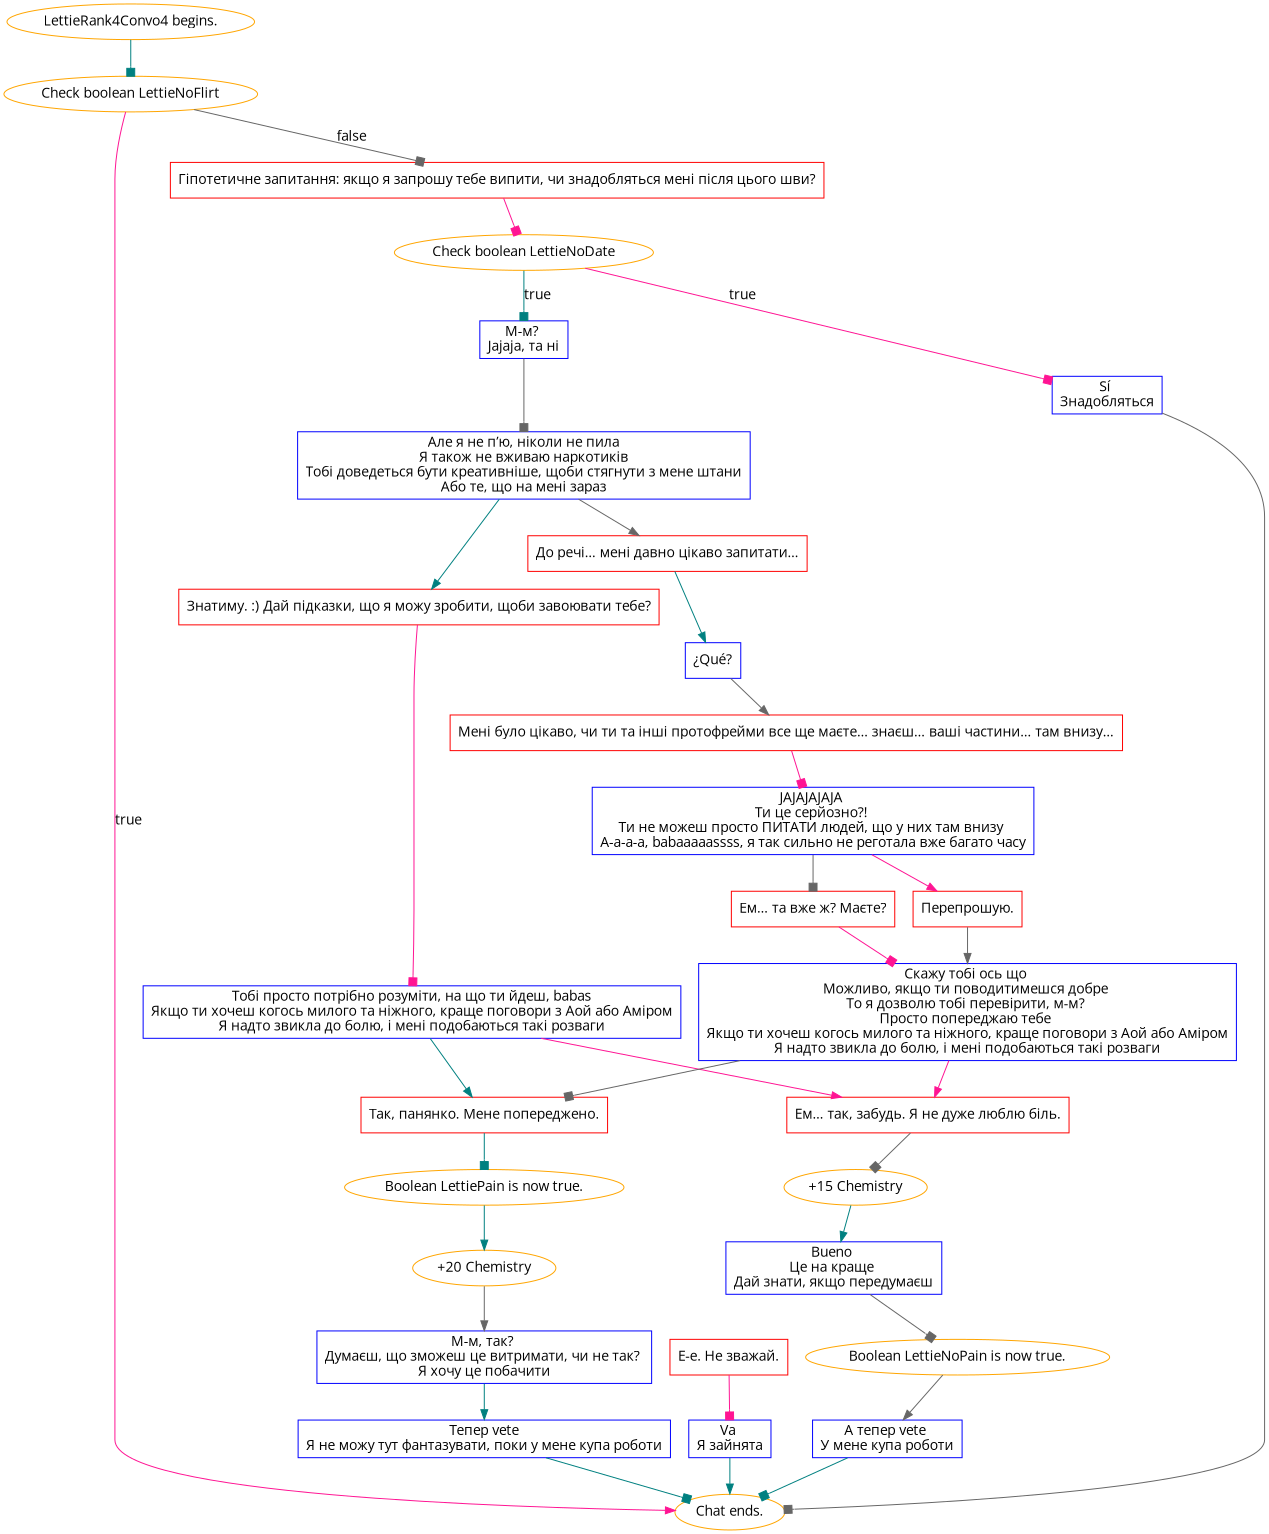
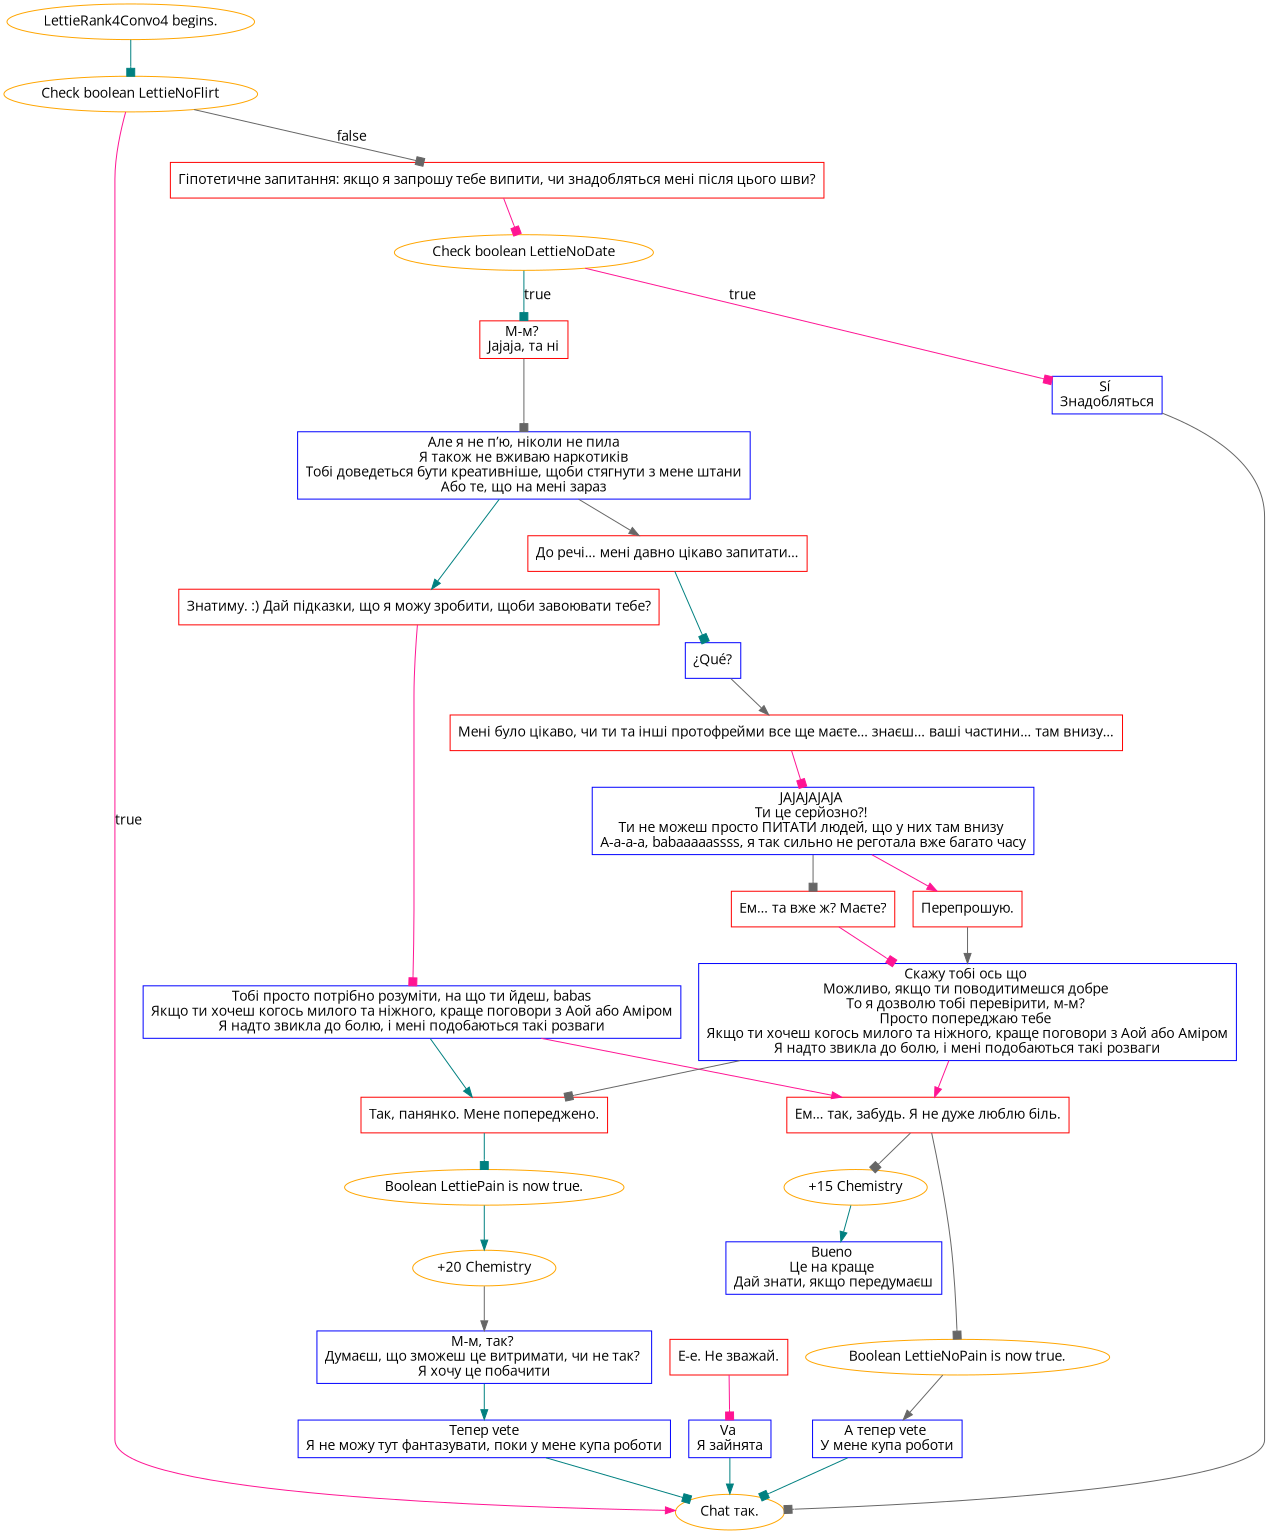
node "М-м? Jajaja, та ні": color blue -> red
edge "До речі… мені давно цікаво запитати…" -> "¿Qué?": arrowhead normal -> box
edge "Bueno Це на краще Дай знати, якщо передумаєш" -> "Boolean LettieNoPain is now true.": now "Ем… так, забудь. Я не дуже люблю біль." -> "Boolean LettieNoPain is now true."
node "Chat ends.": label "Chat ends." -> "Chat так."
